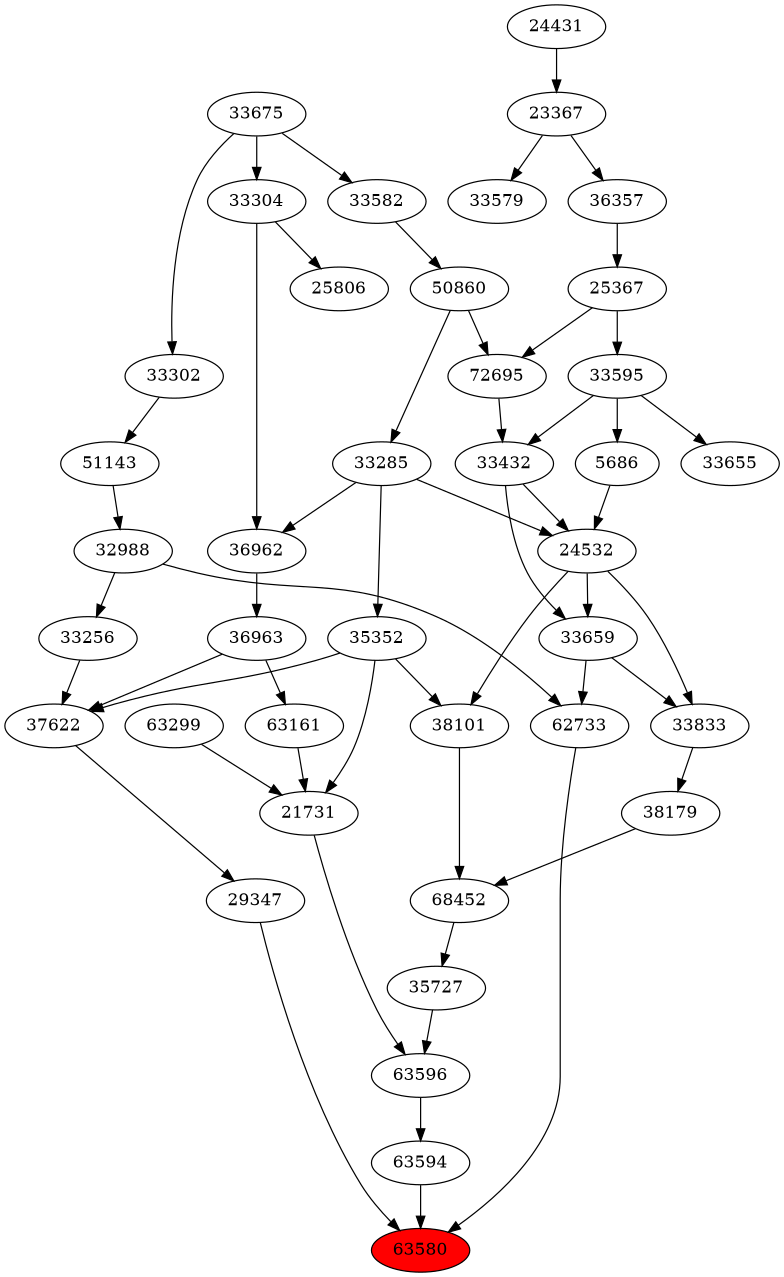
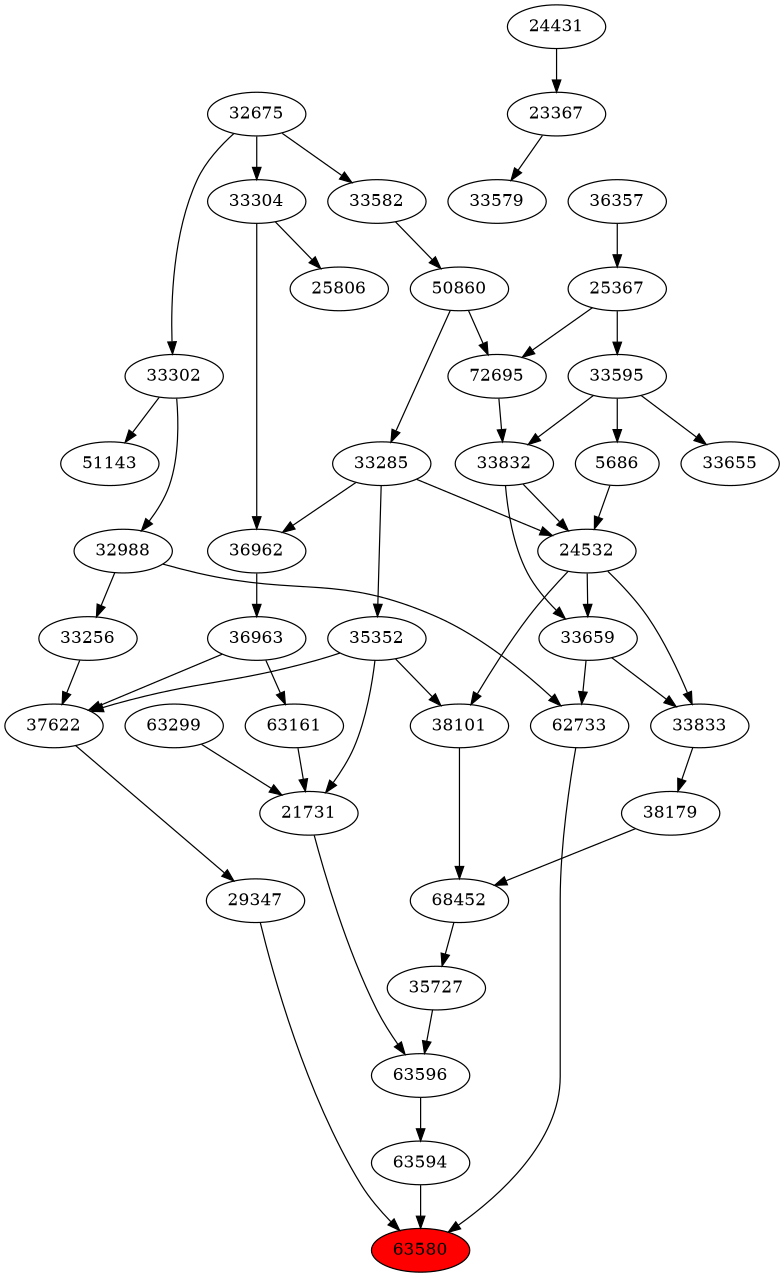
node "33675": label "33675" -> "32675"
edge "23367" -> "36357": removed
node "33432": label "33432" -> "33832"
edge "51143" -> "32988": now "33302" -> "32988"
